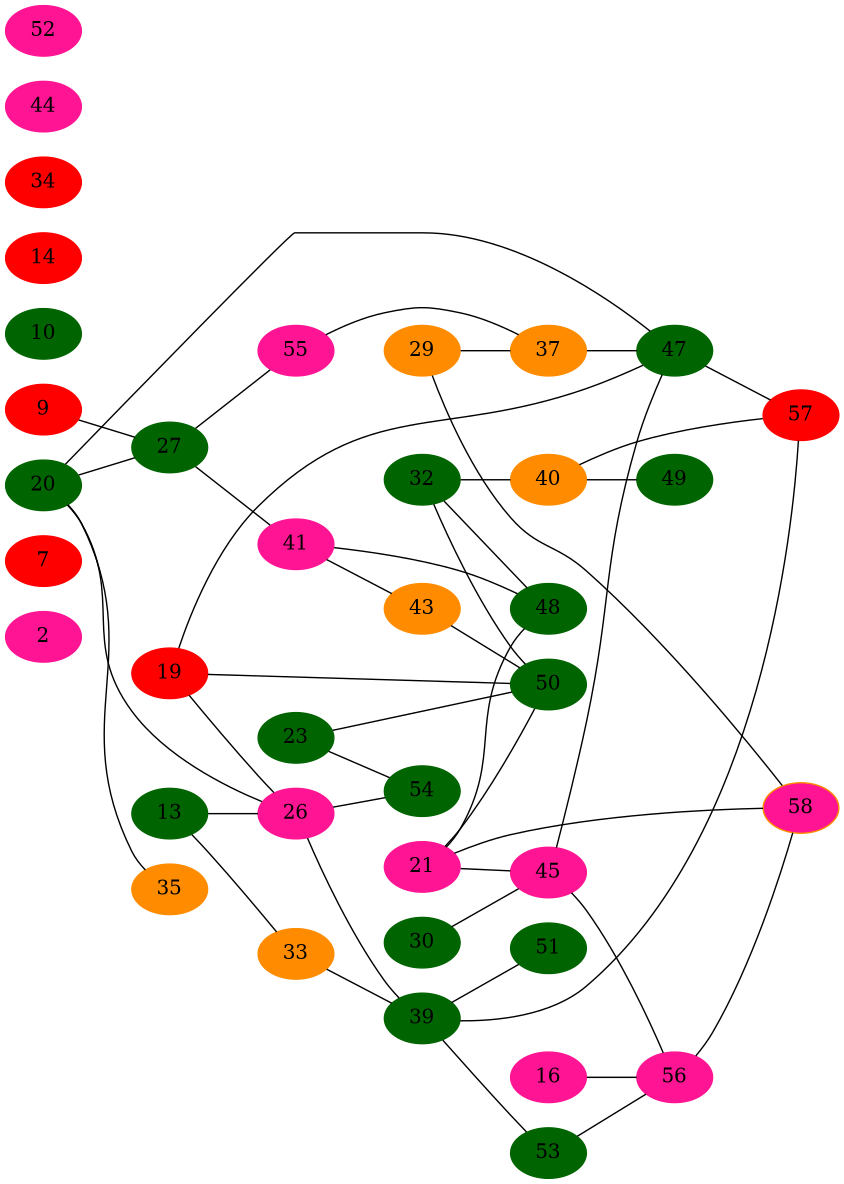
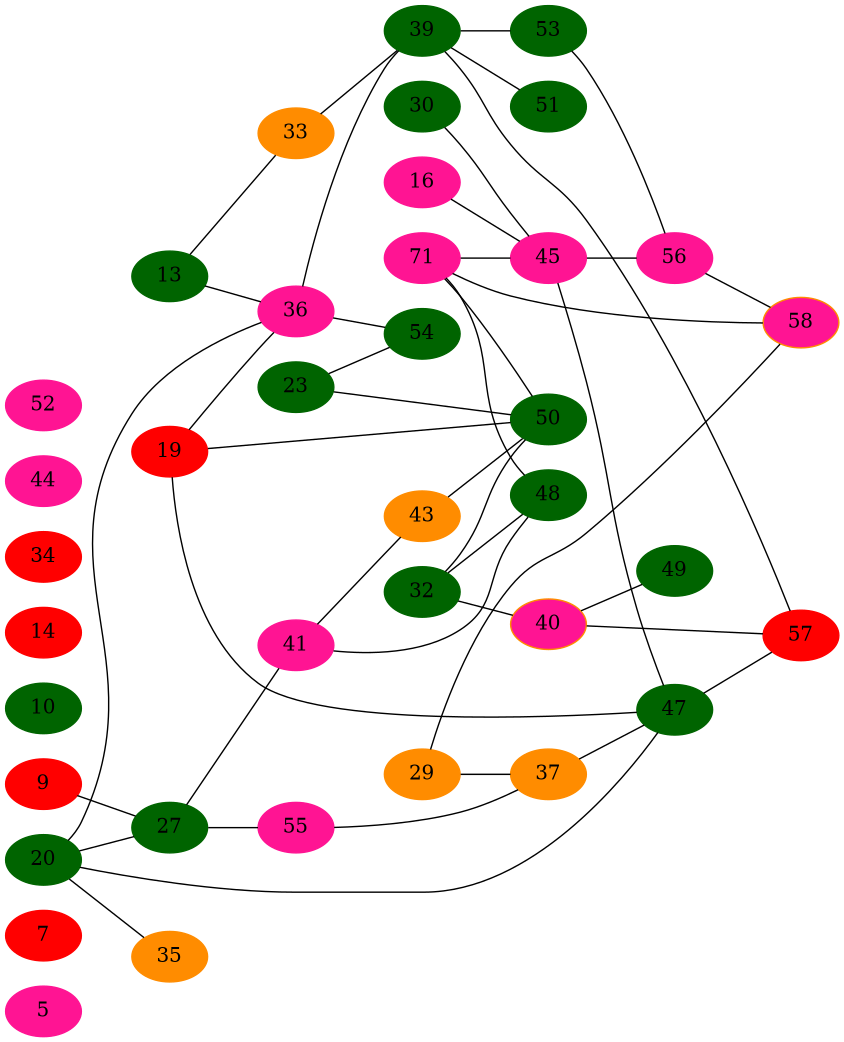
node "40": fillcolor darkorange -> deeppink
node "2": label "2" -> "5"
node "26": label "26" -> "36"
node "21": label "21" -> "71"
edge "16" -- "56": now "16" -- "45"
